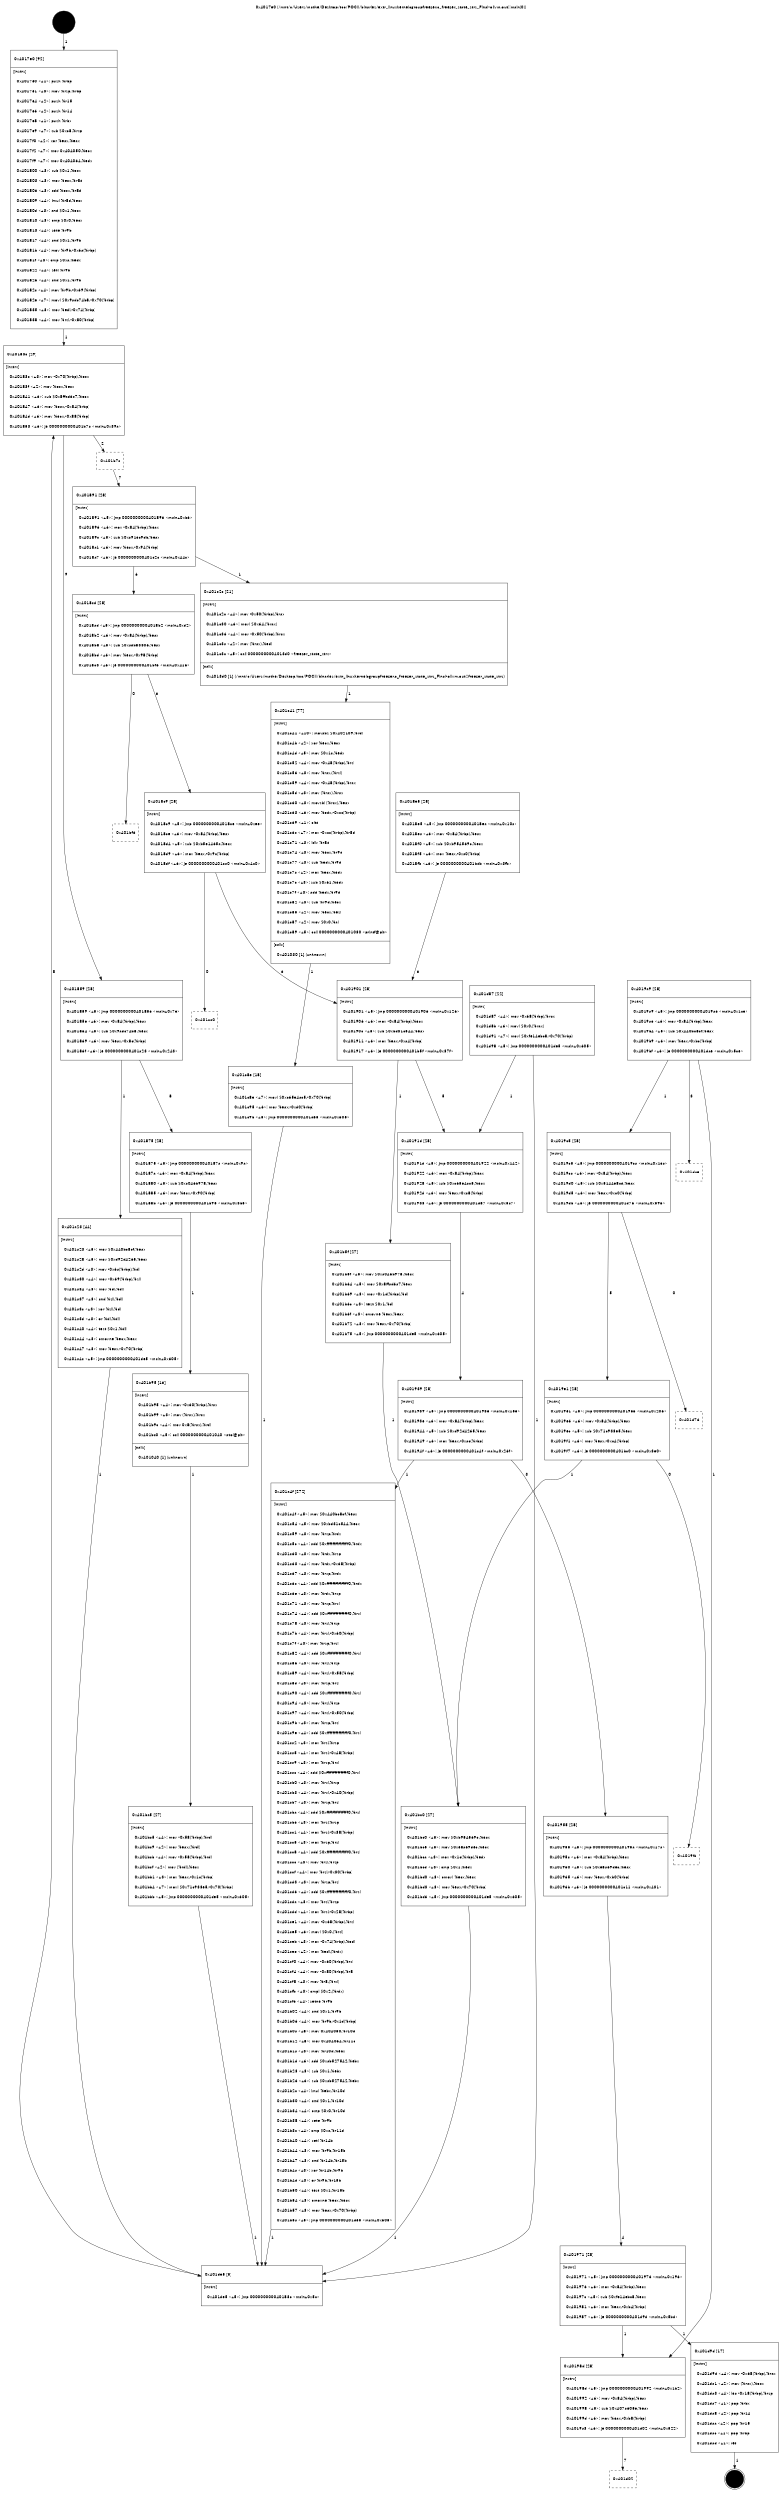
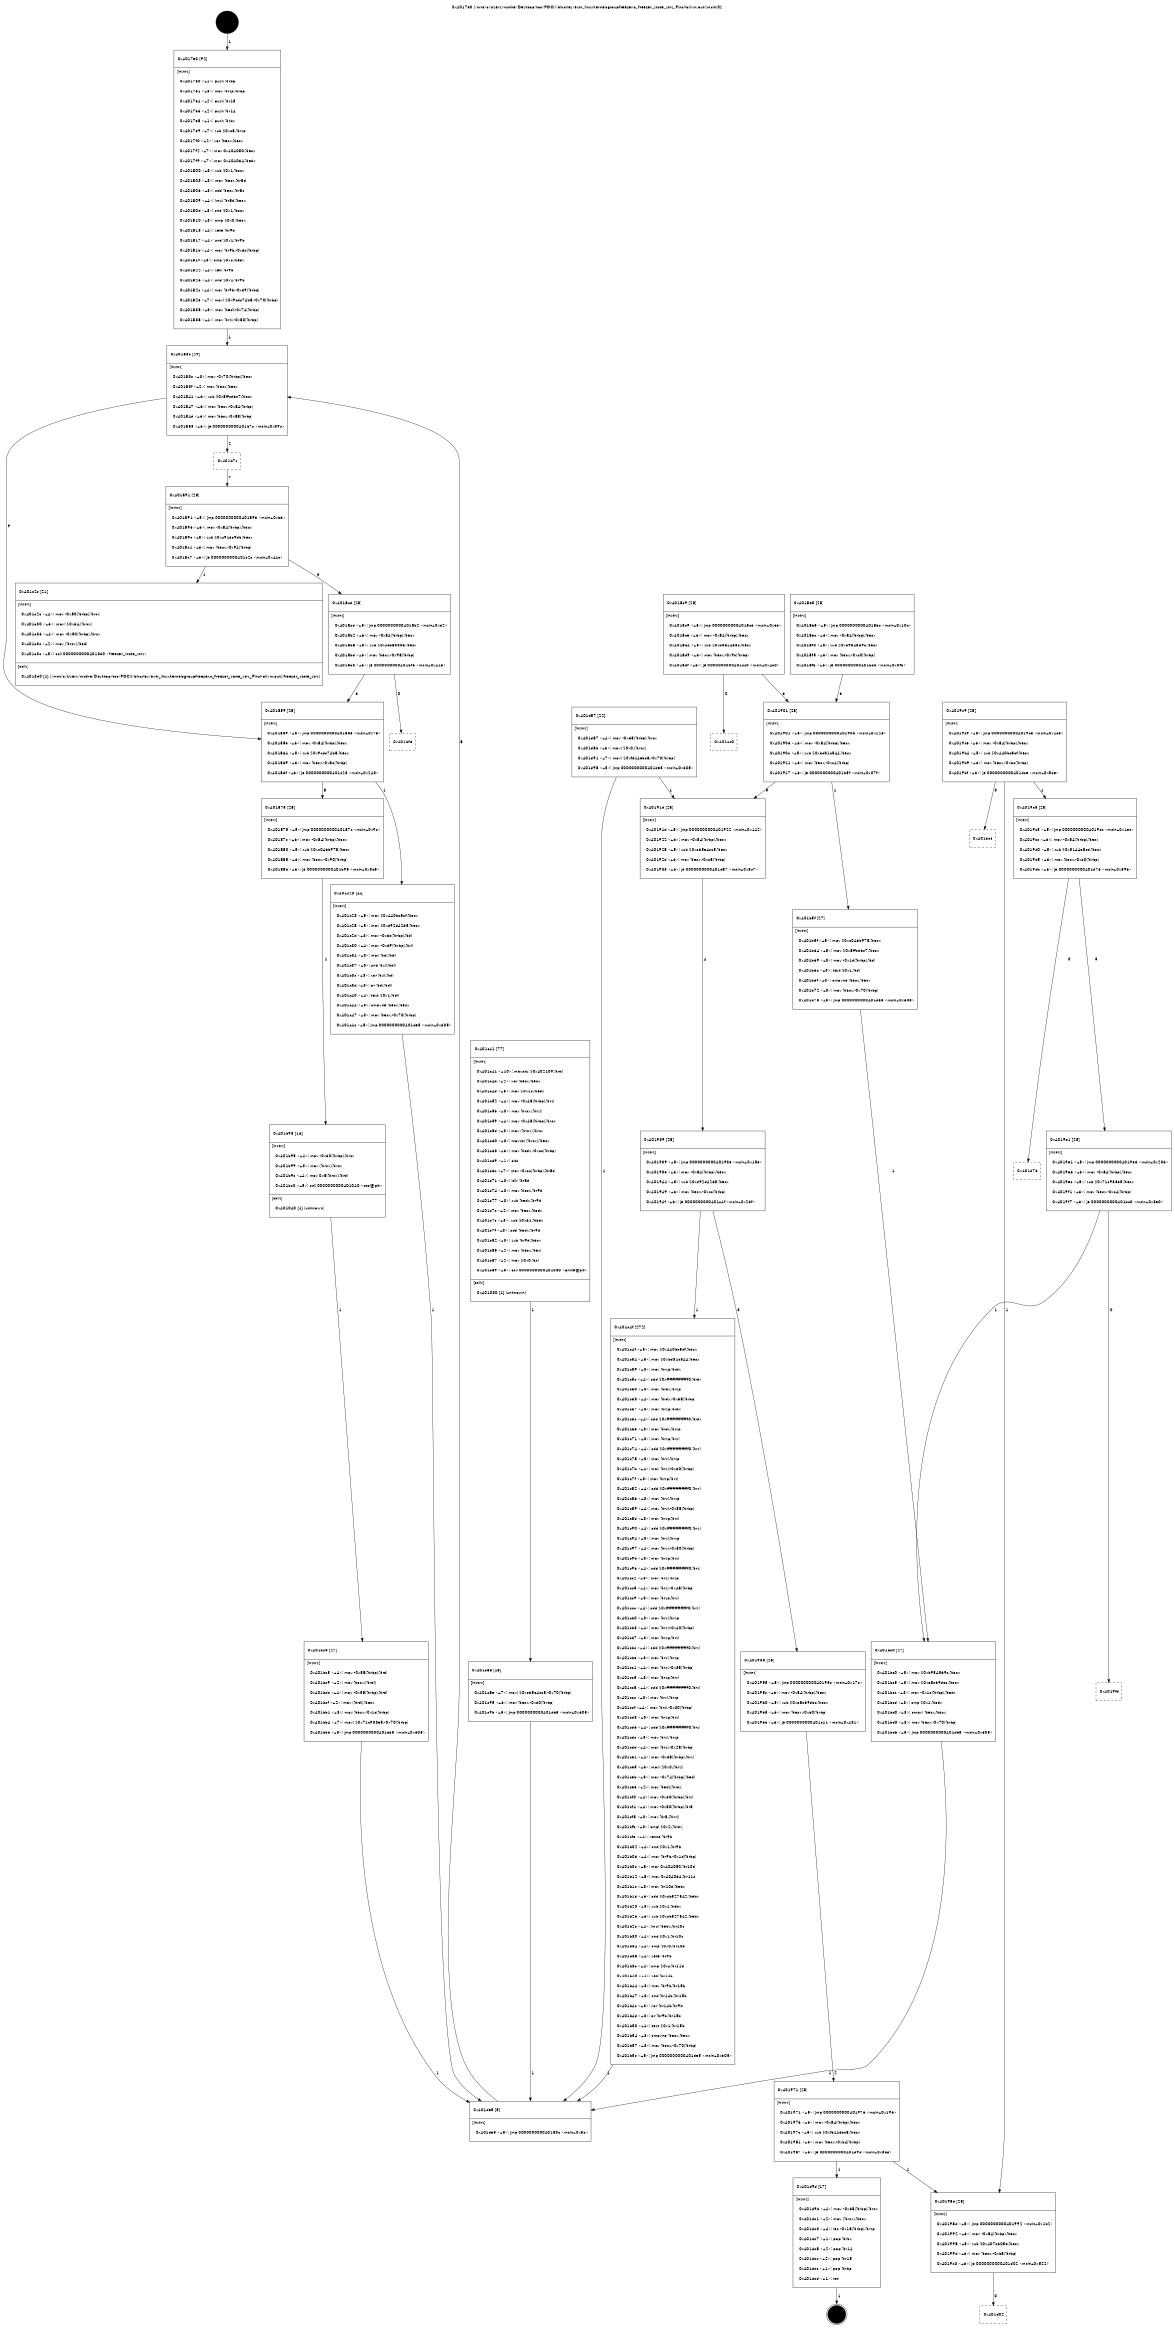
edge "0x401c2c [21]" -> "0x401c41 [77]": removed, label "1"
edge "0x4018ad [28]" -> "0x4018c9 [28]": now "0x4018ad [28]" -> "0x401859 [28]"
edge "0x401955 [28]" -> "0x401971 [28]": label " 4" -> " 2"
edge "0x40198d [28]" -> "0x401d02": label " 7" -> " 0"
